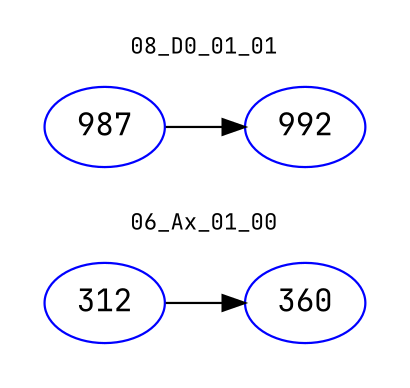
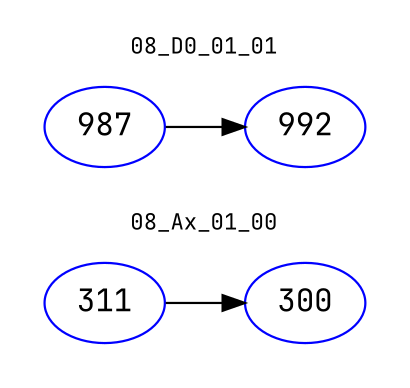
cluster "06_Ax_01_00": label "06_Ax_01_00" -> "08_Ax_01_00"
node "312": label "312" -> "311"
node "360": label "360" -> "300"
